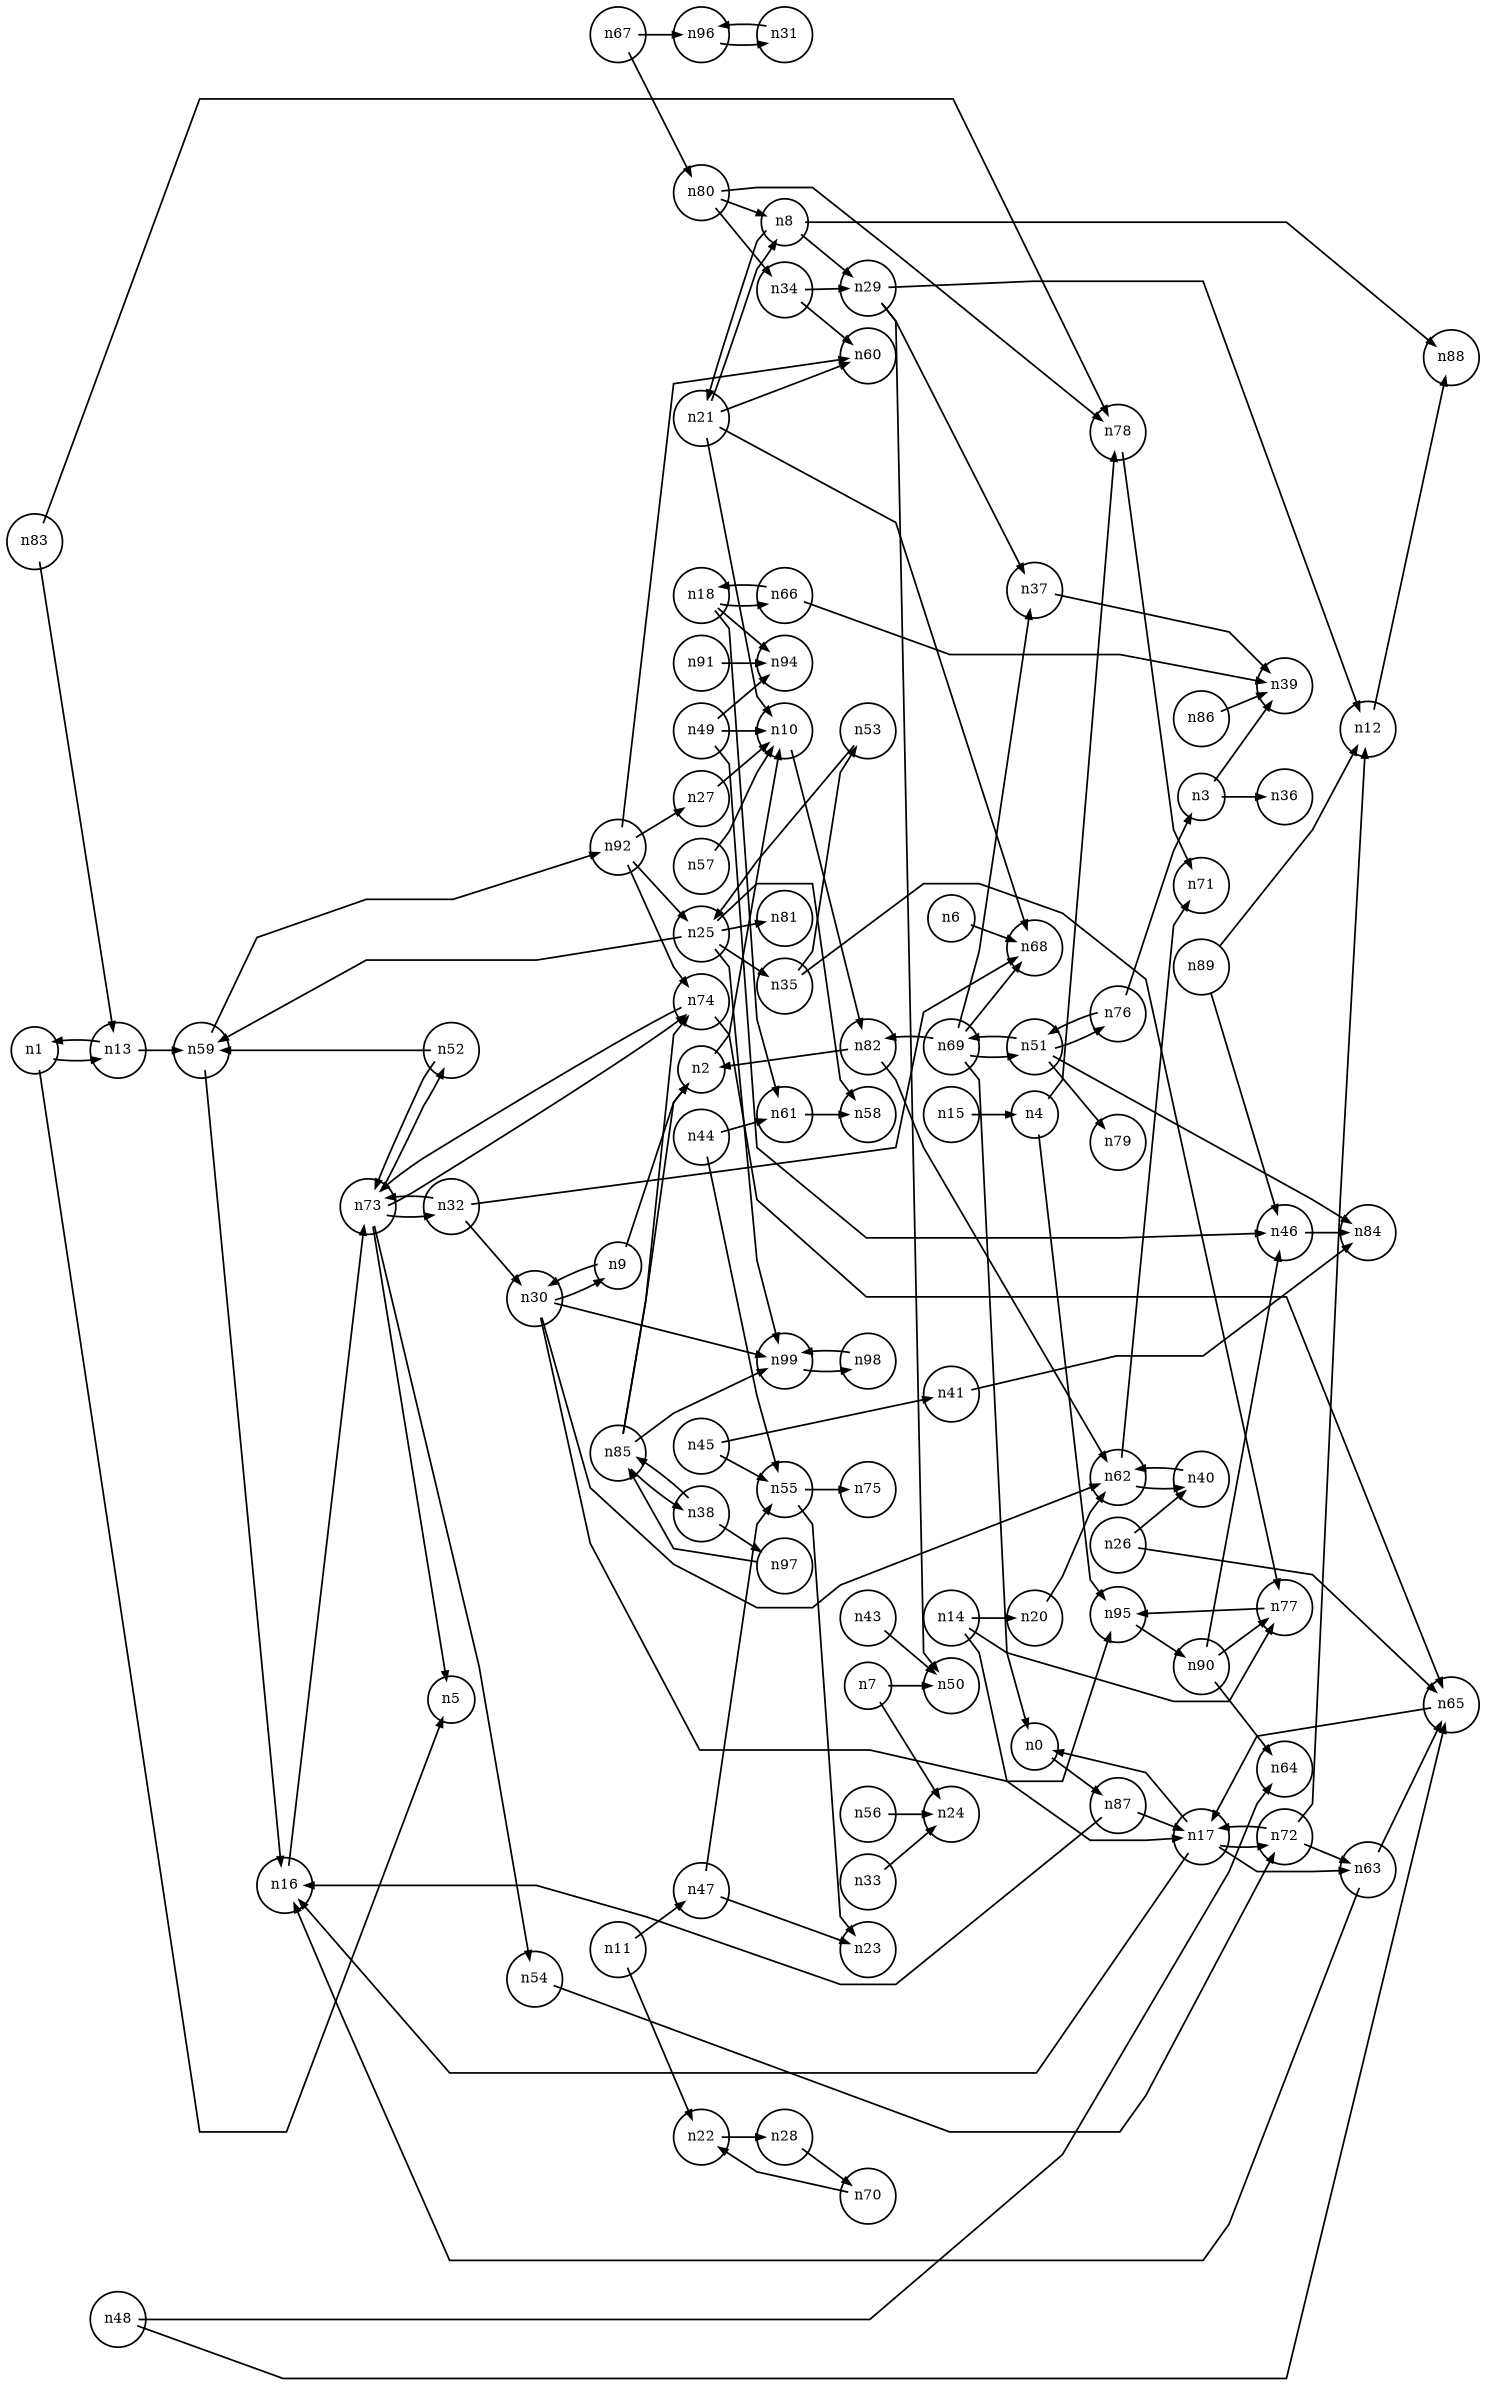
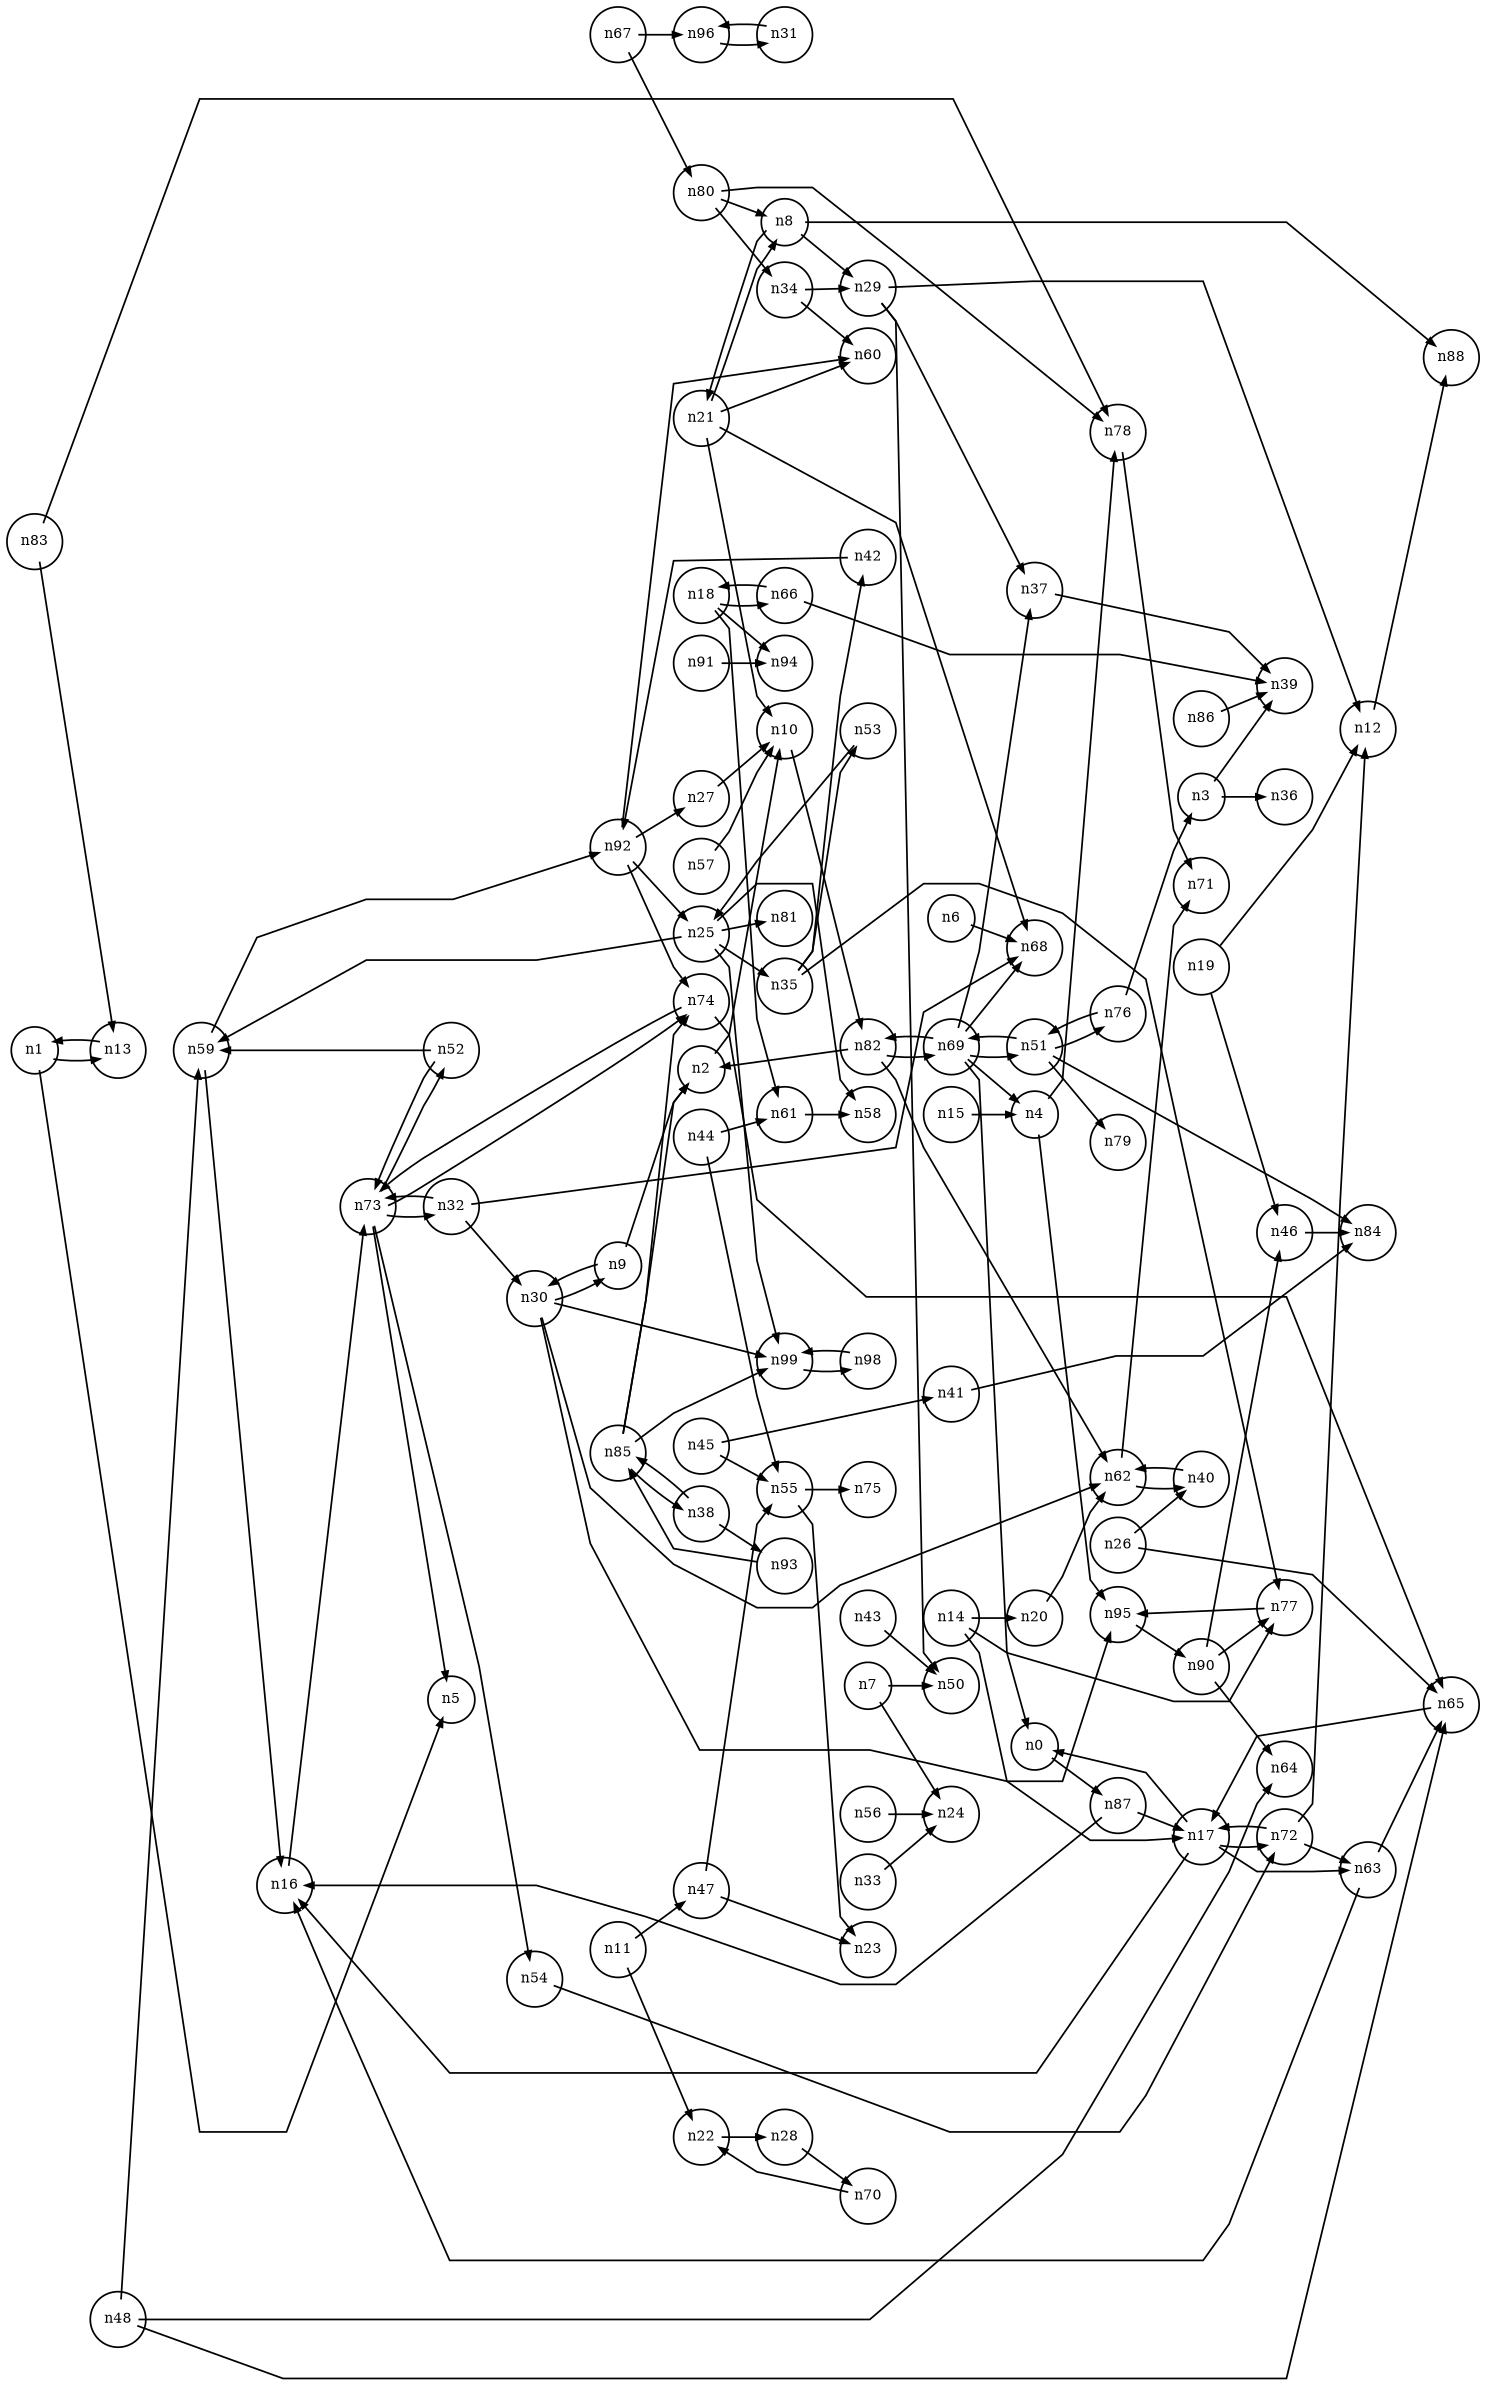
node "n42": added
node "n49": removed
node "n89": label "n89" -> "n19"
edge "n13" -> "n59": now "n48" -> "n59"
edge "n82" -> "n69": added
edge "n69" -> "n4": added
node "n97": label "n97" -> "n93"
